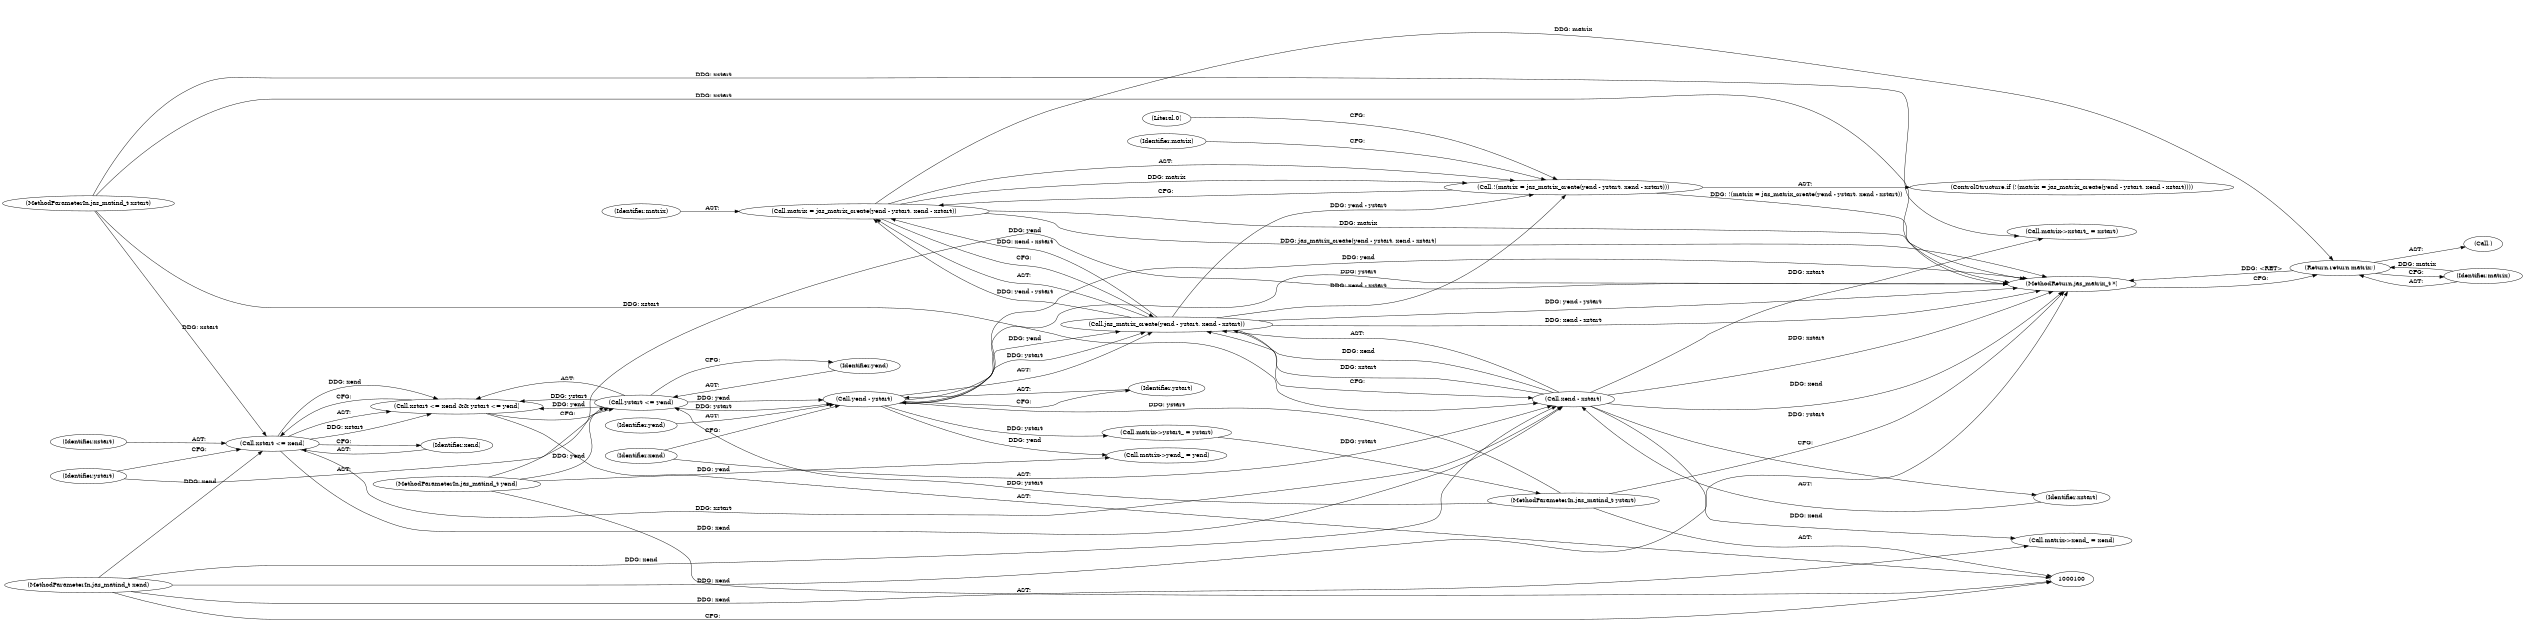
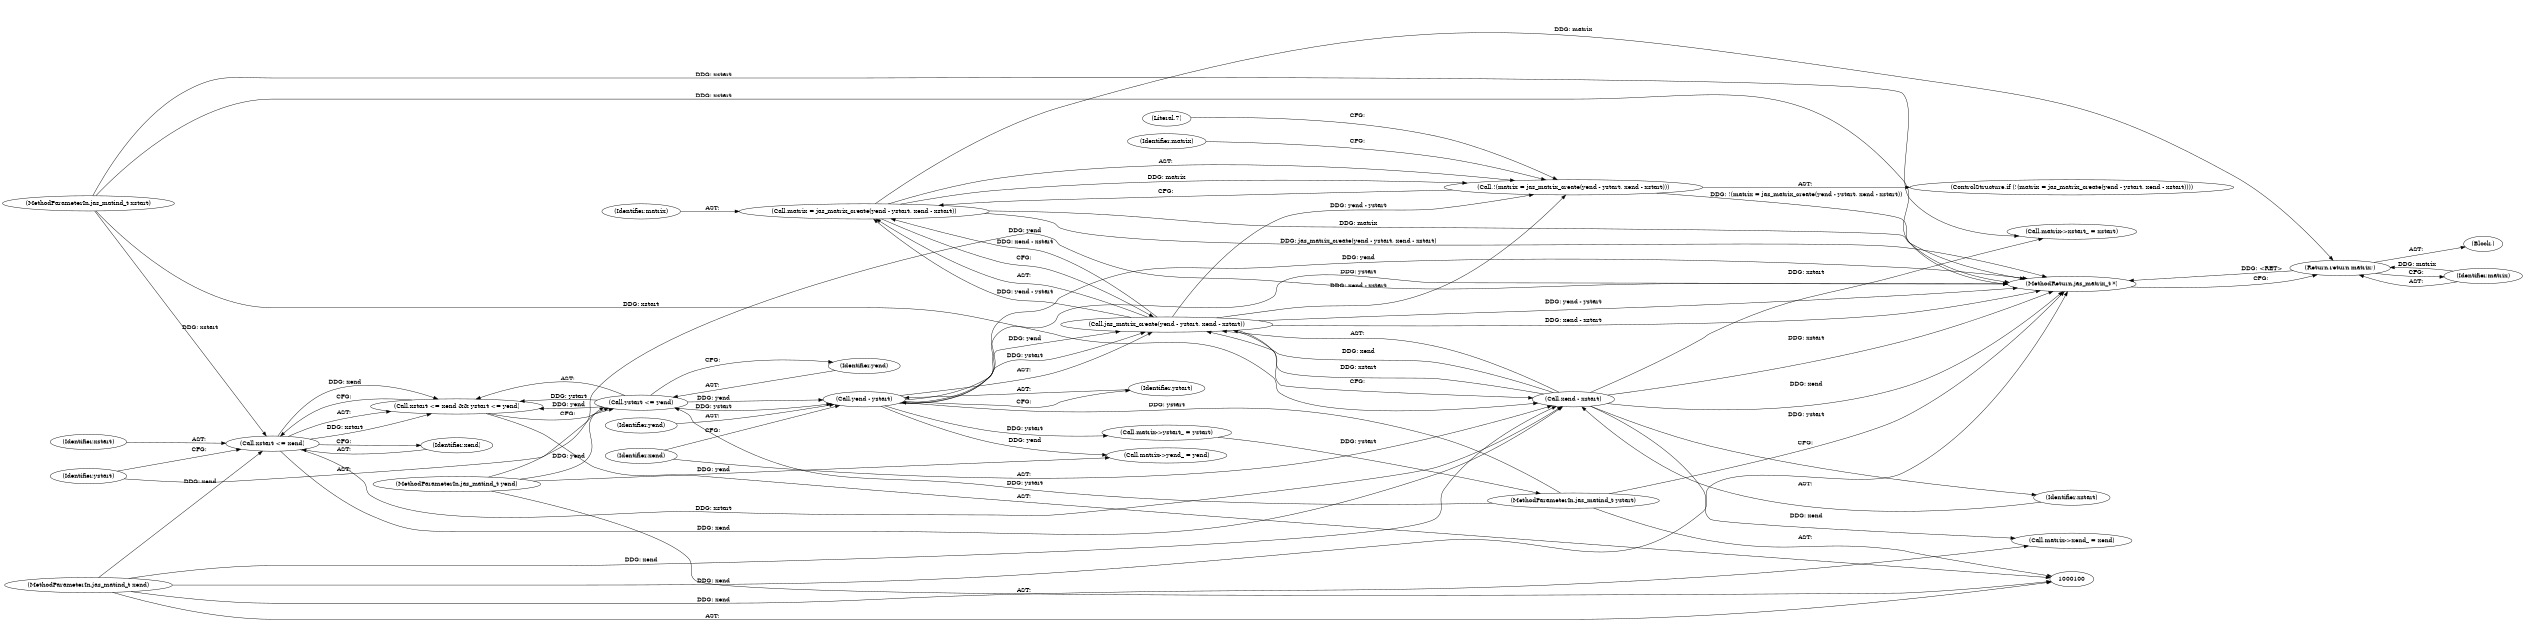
node "(Literal,0)": label "(Literal,0)" -> "(Literal,7)"
node "(Call,)": label "(Call,)" -> "(Block,)"
edge "(MethodParameterIn,jas_matind_t xend)" -> "1000100": label "CFG: " -> "AST: "
